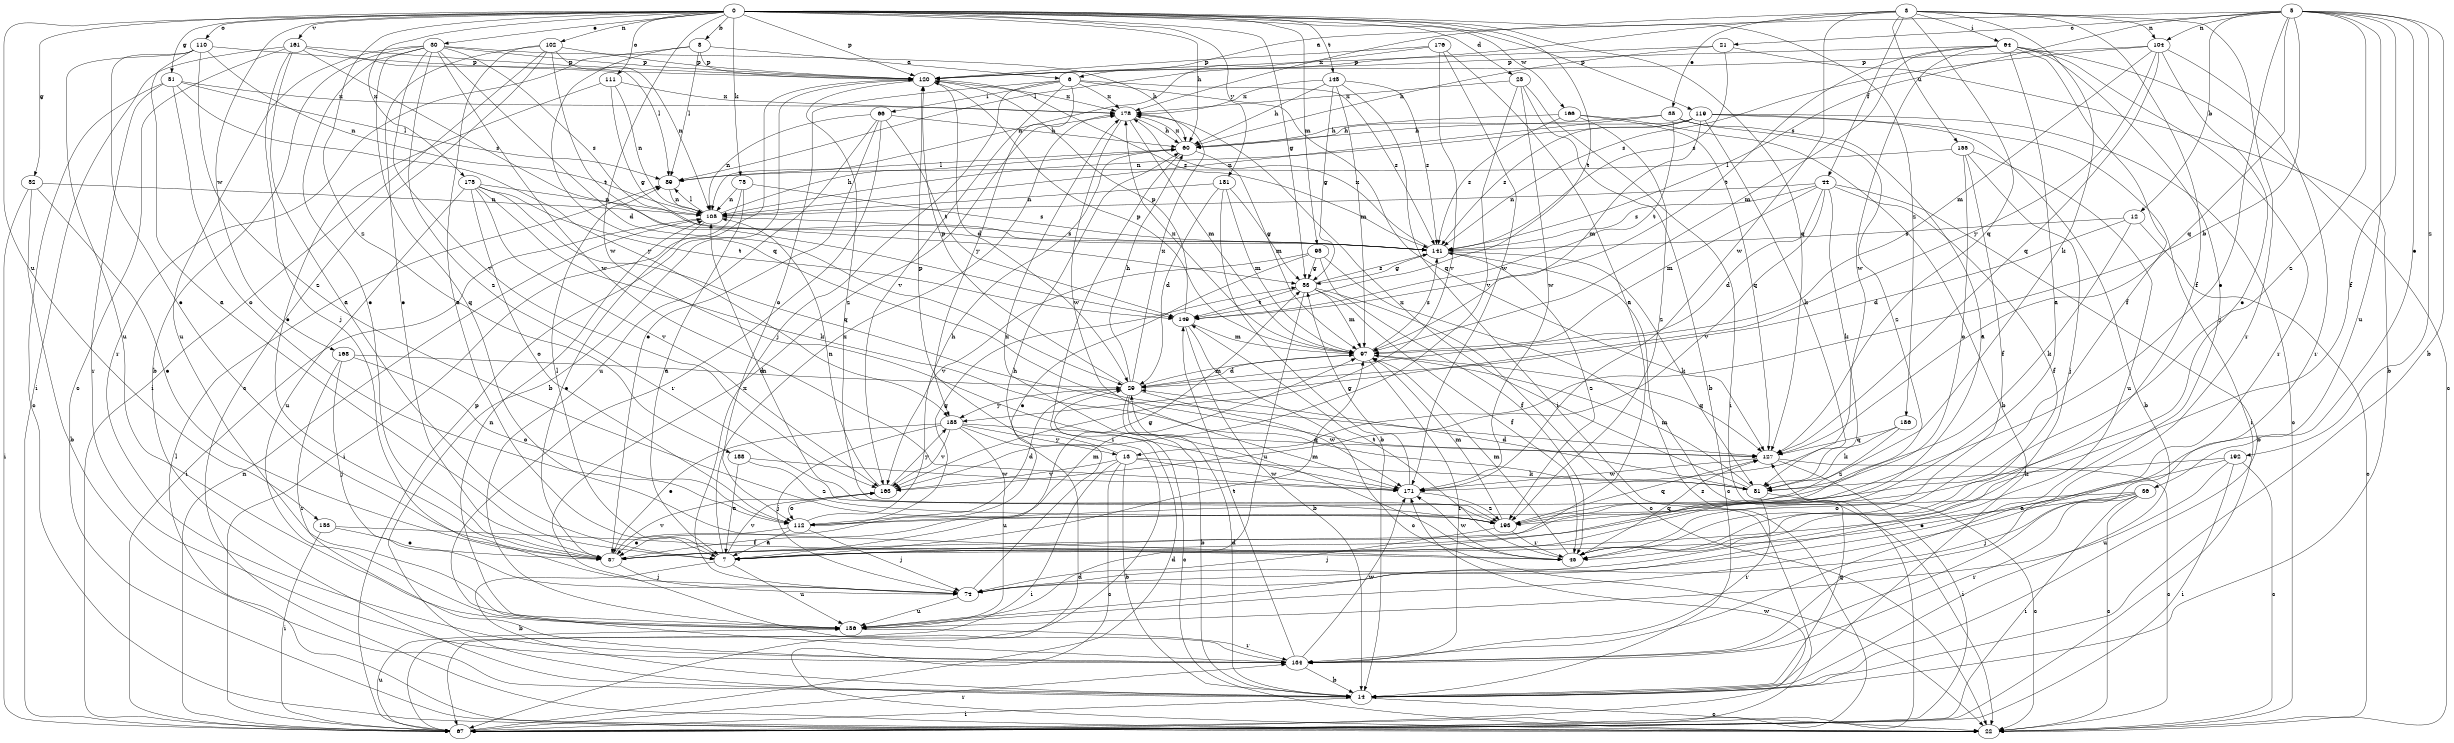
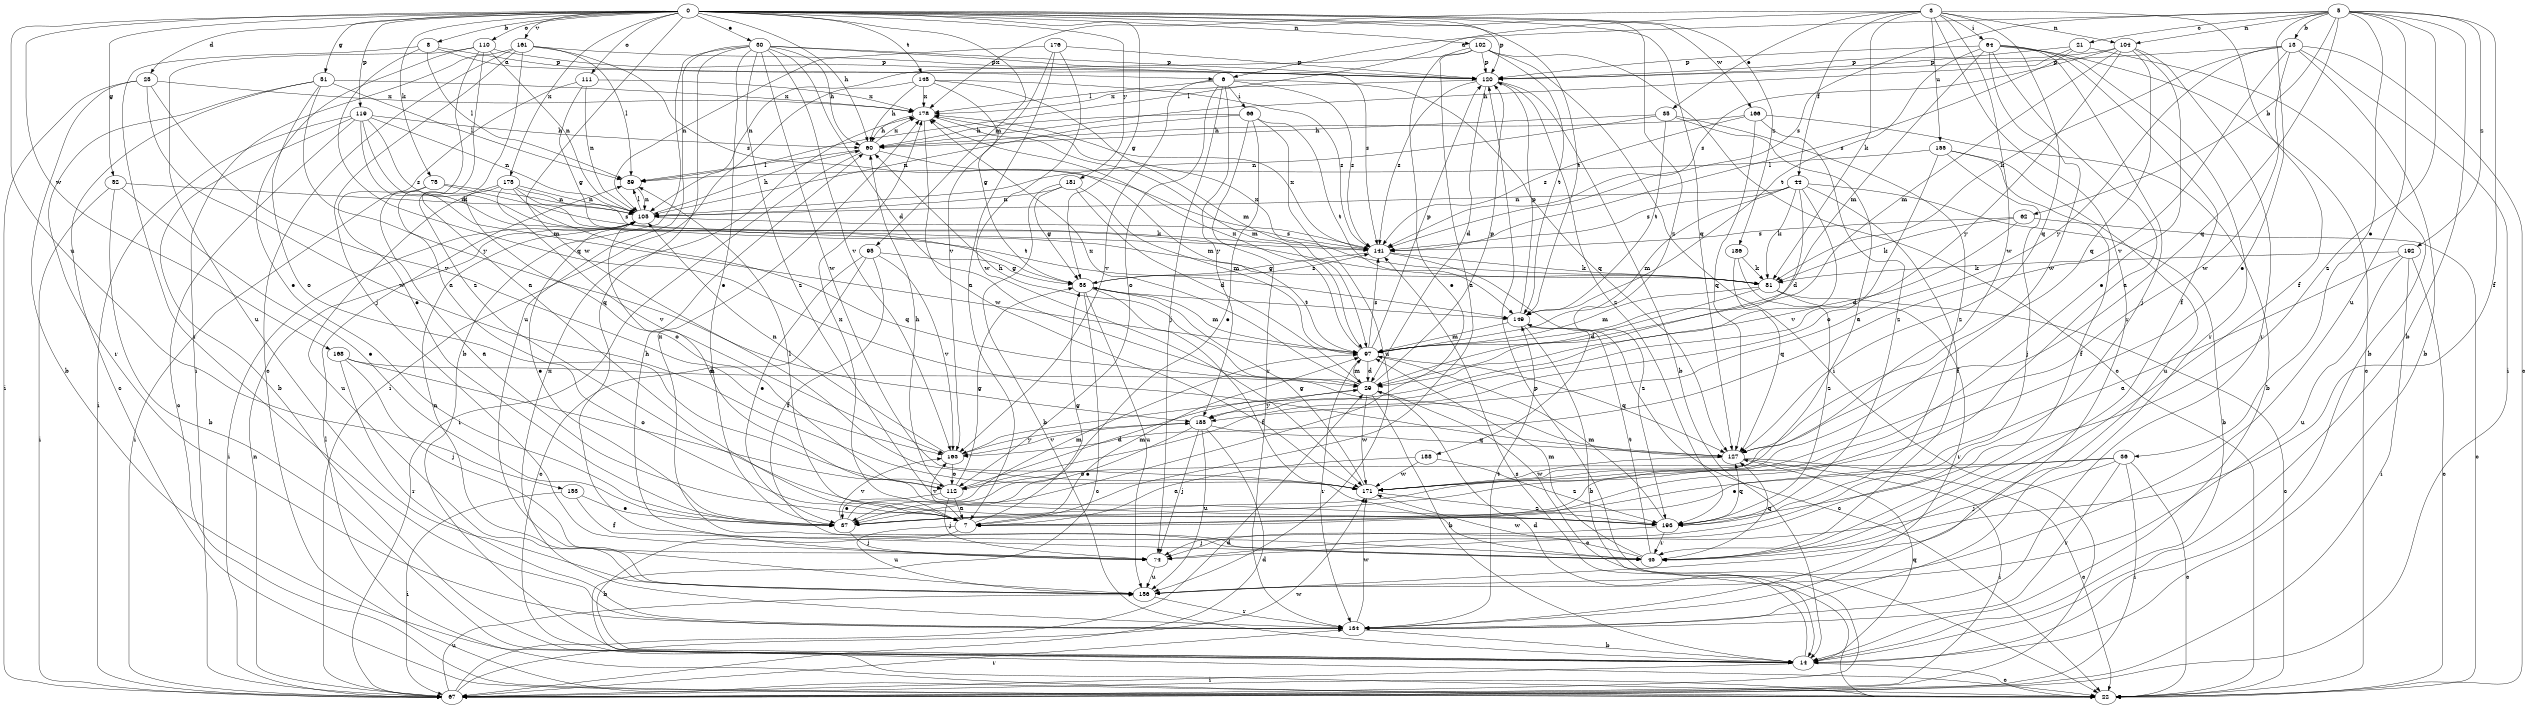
edge "6" -> "178": label "x" -> "l"
node "12": label "12" -> "62"
edge "185" -> "13": reversed
